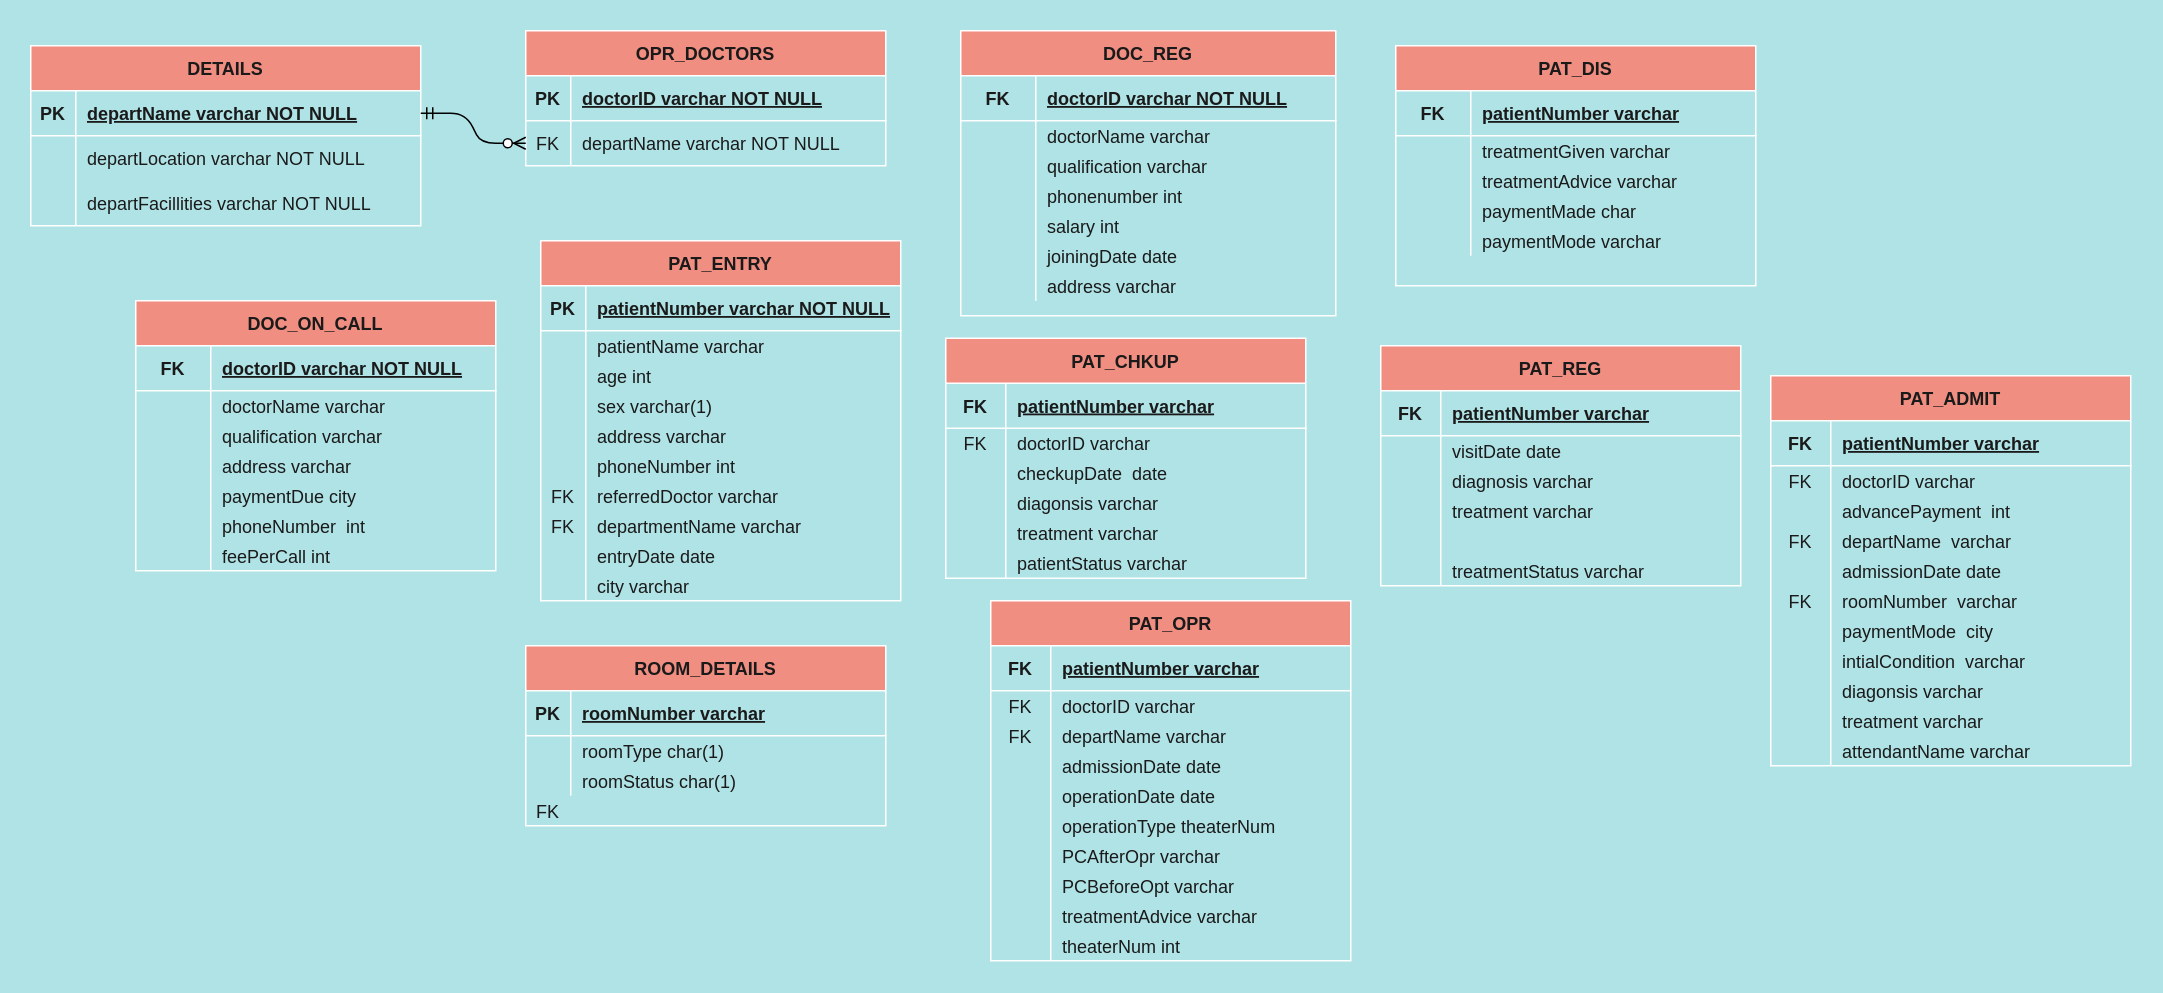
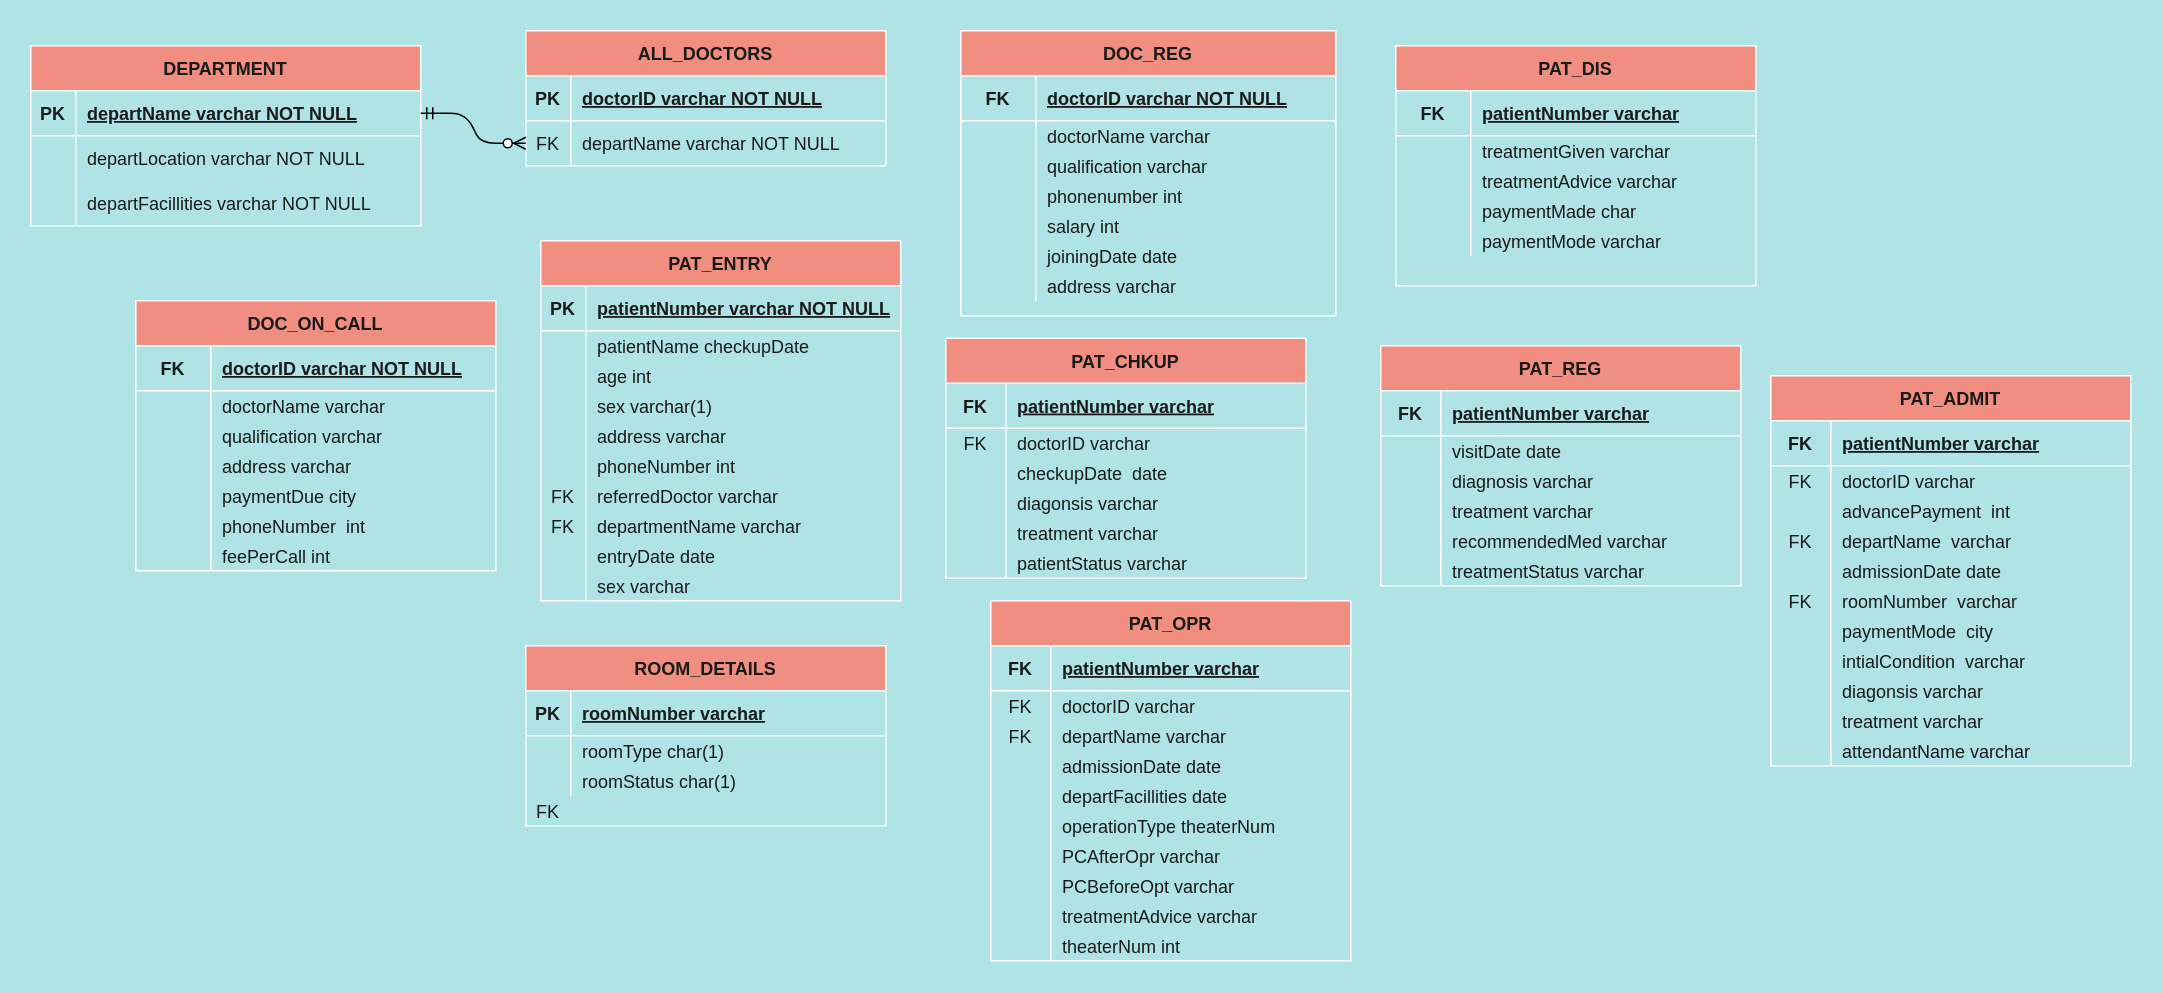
node "OPR_DOCTORS": label "OPR_DOCTORS" -> "ALL_DOCTORS"
node "DETAILS": label "DETAILS" -> "DEPARTMENT"
node "patientName varchar": label "patientName varchar" -> "patientName checkupDate"
node "recommendedMed varchar": added
node "city varchar": label "city varchar" -> "sex varchar"
node "operationDate date": label "operationDate date" -> "departFacillities date"
